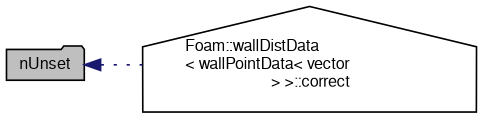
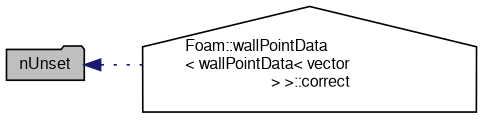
node "Foam::wallDistData < wallPointData< vector > >::correct": label "Foam::wallDistData < wallPointData< vector > >::correct" -> "Foam::wallPointData < wallPointData< vector > >::correct"
